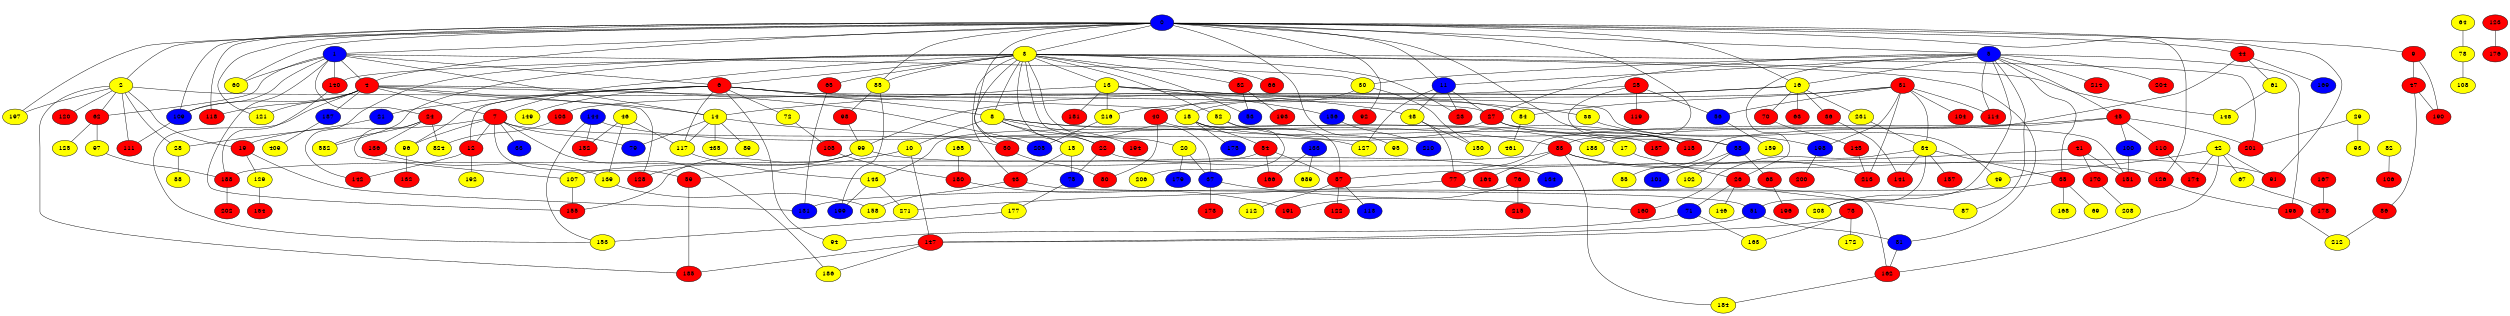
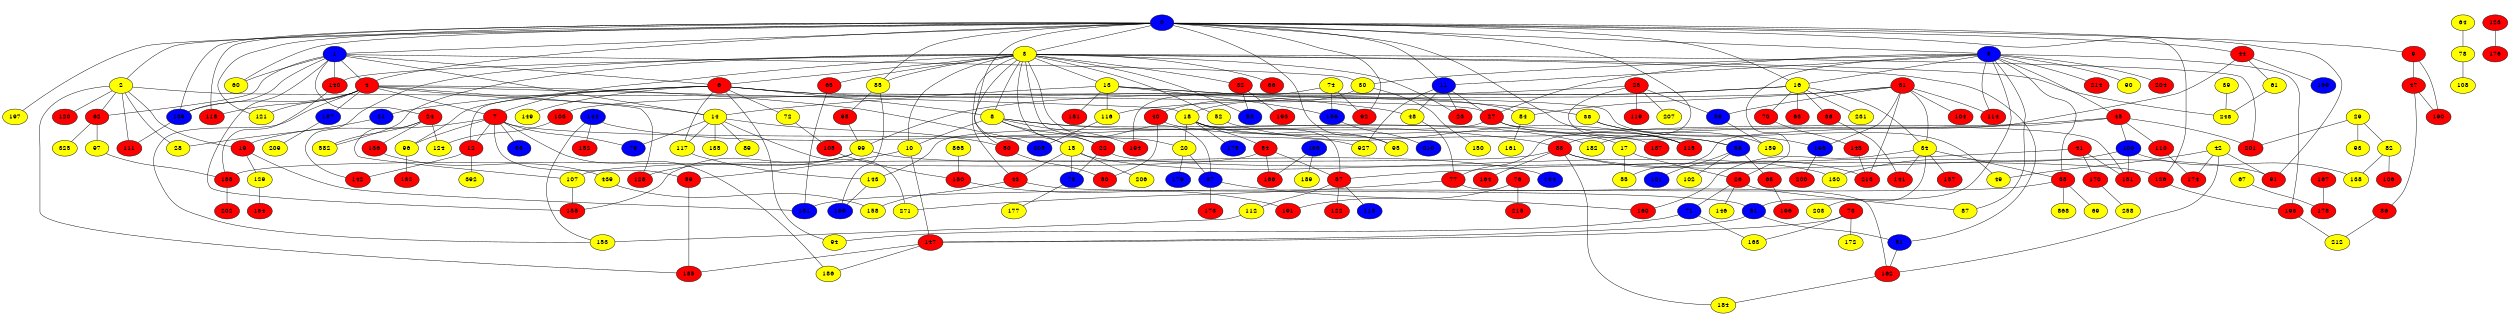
edge "3" -- "10": added
node "74": added
node "90": added
node "39": added
edge "2" -- "197": removed
node "46": removed
node "216": label "216" -> "116"
node "207": added
node "148": label "148" -> "248"
edge "38" -- "159": added
edge "18" -- "20": added
edge "18" -- "95": added
edge "48" -- "150": removed
edge "29" -- "82": added
edge "231" -- "34": now "16" -- "34"
node "125": label "125" -> "325"
node "409": label "409" -> "209"
node "824": label "824" -> "124"
node "435": label "435" -> "135"
node "165": label "165" -> "865"
node "127": label "127" -> "927"
node "461": label "461" -> "161"
node "183": label "183" -> "182"
edge "42" -- "67": removed
edge "52" -- "206": now "15" -- "206"
edge "17" -- "55": added
node "88": removed
node "192": label "192" -> "392"
node "139": label "139" -> "439"
node "689": label "689" -> "189"
node "130": added
node "138": added
edge "143" -- "271": now "14" -- "271"
edge "49" -- "203": removed
node "168": label "168" -> "868"
node "208": label "208" -> "258"
edge "177" -- "153": now "112" -- "153"
